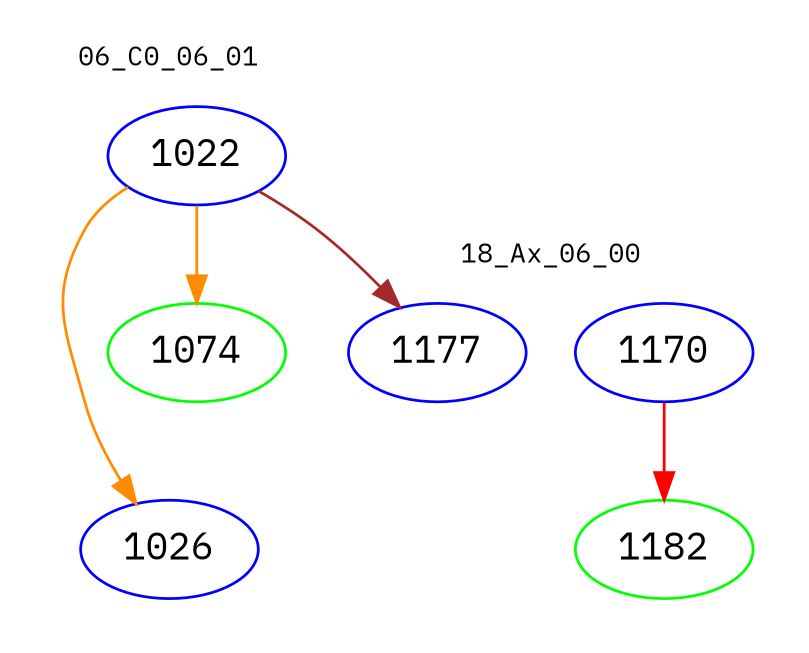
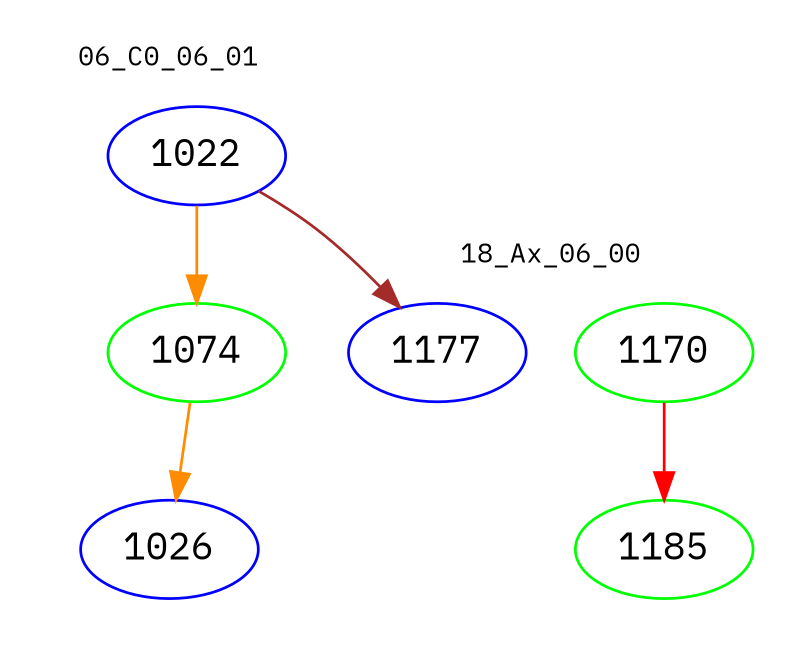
edge "1022" -> "1026": now "1074" -> "1026"
node "1170": color blue -> green
node "1182": label "1182" -> "1185"
